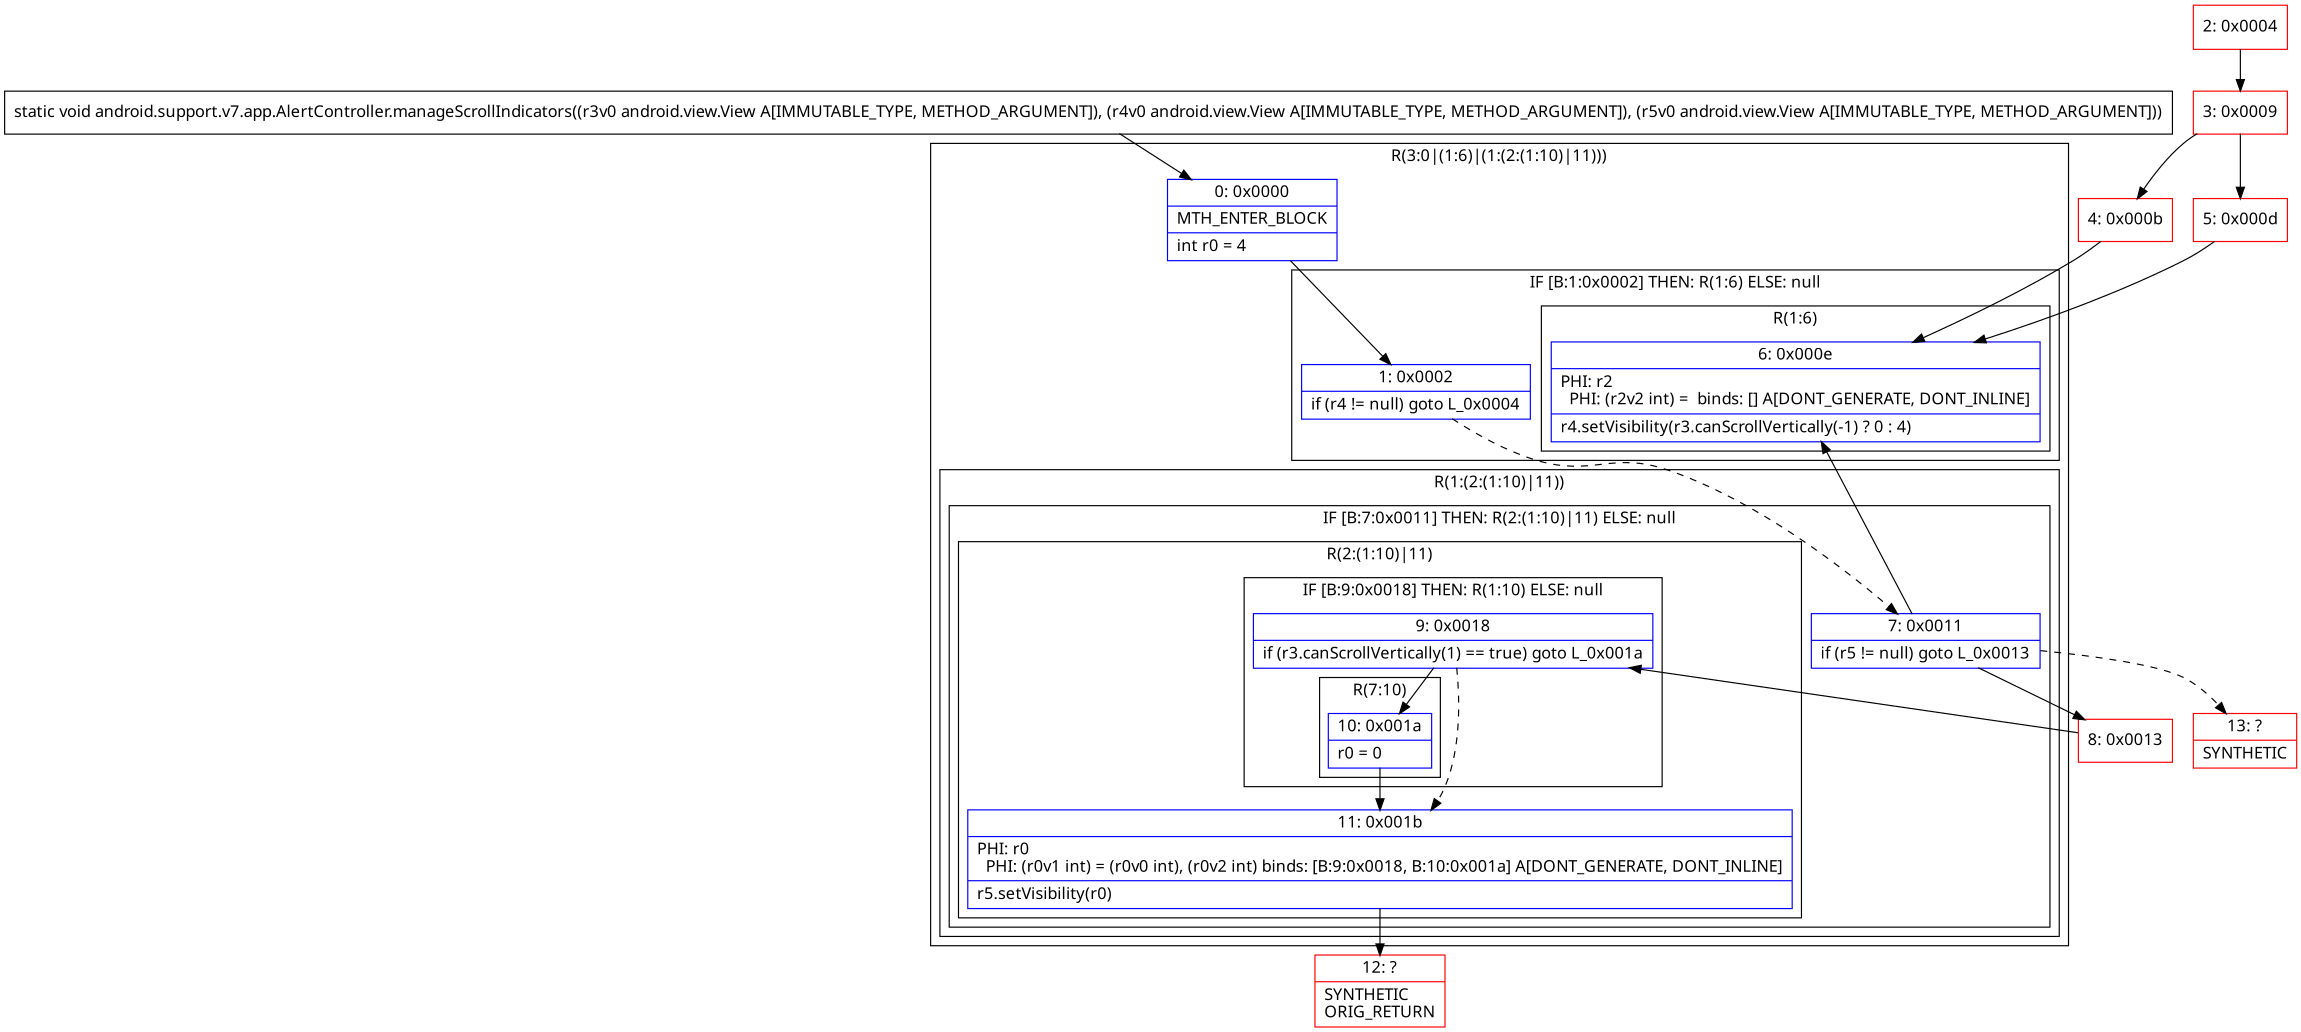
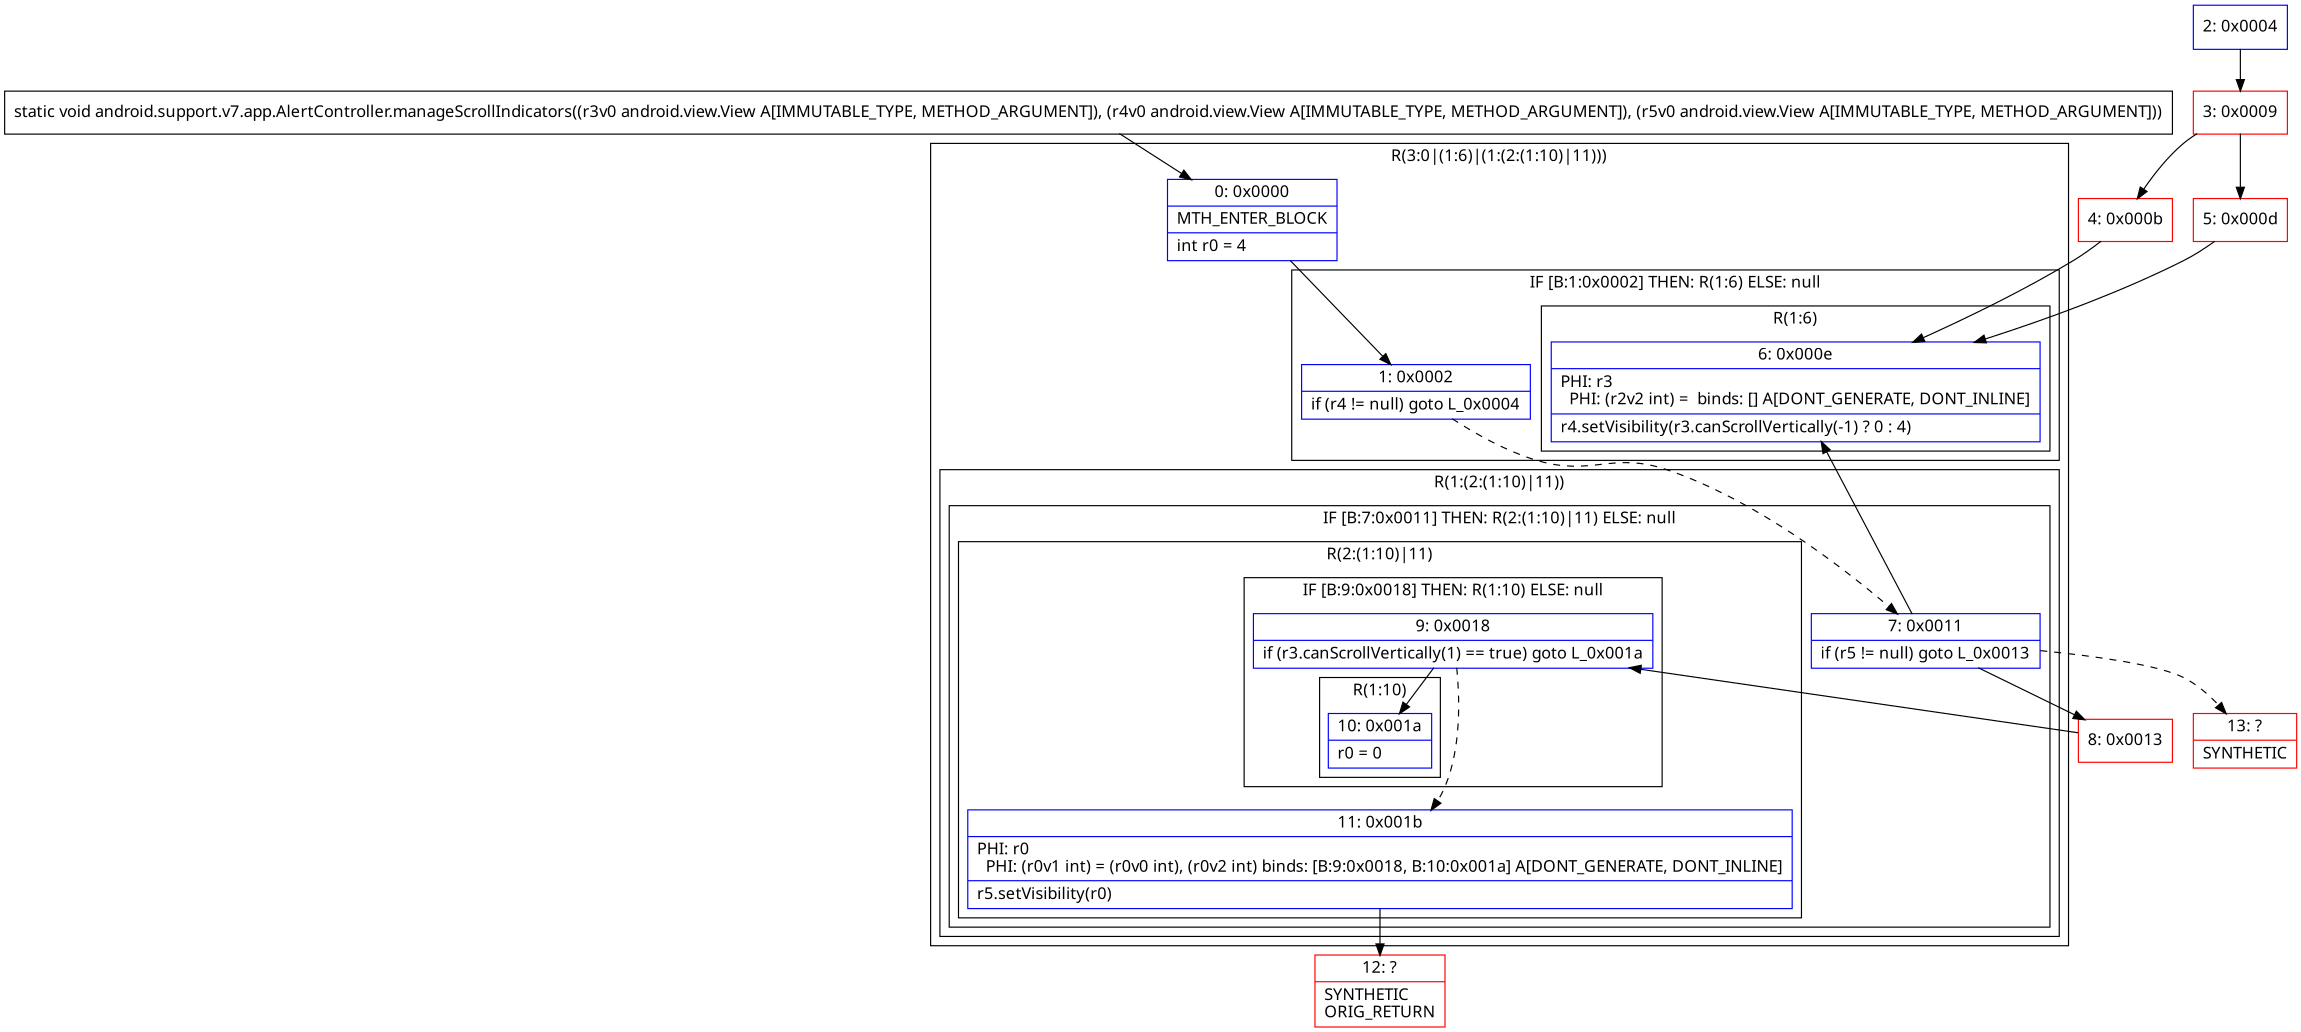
node "2: 0x0004": color red -> blue
node "6: 0x000e": text "PHI: r2" -> "PHI: r3"
cluster "R(7:10)": label "R(7:10)" -> "R(1:10)"
edge "10: 0x001a" -> "11: 0x001b": removed
